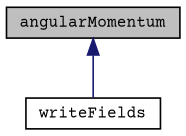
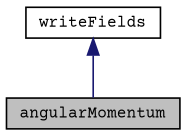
edge "writeFields" -> "angularMomentum": reversed
